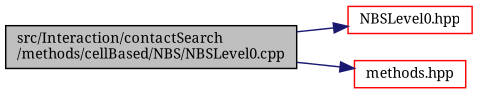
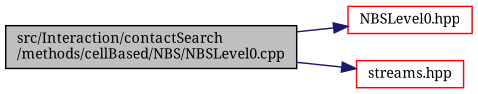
node "methods.hpp": label "methods.hpp" -> "streams.hpp"
